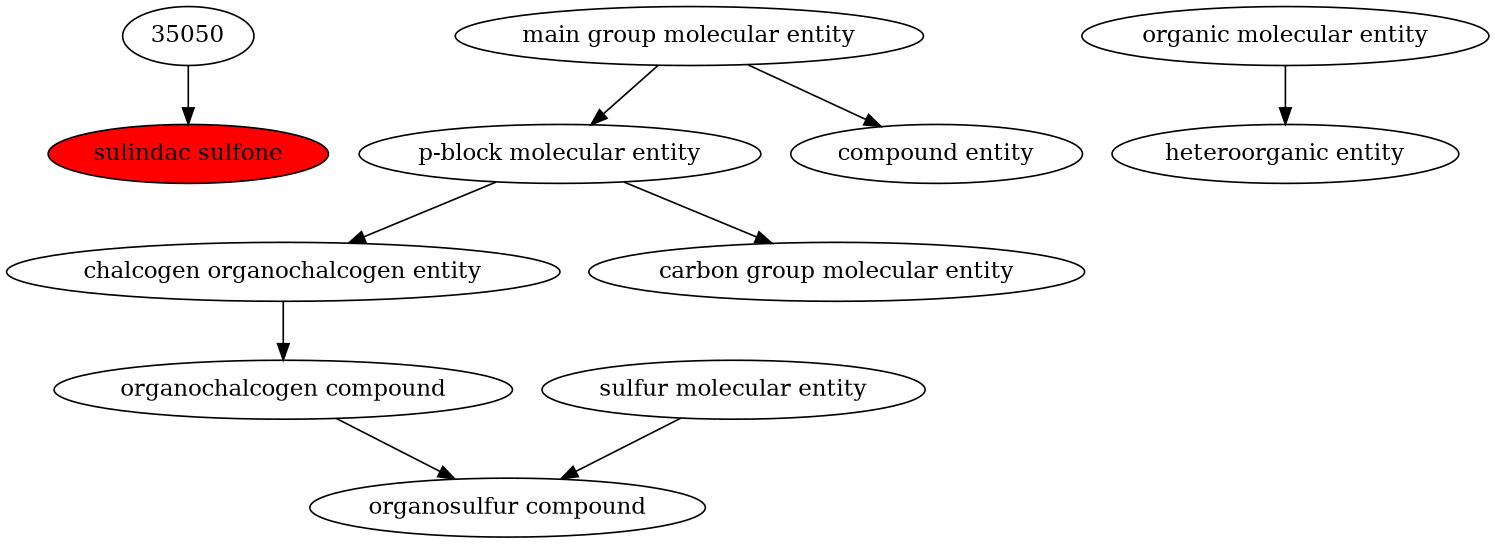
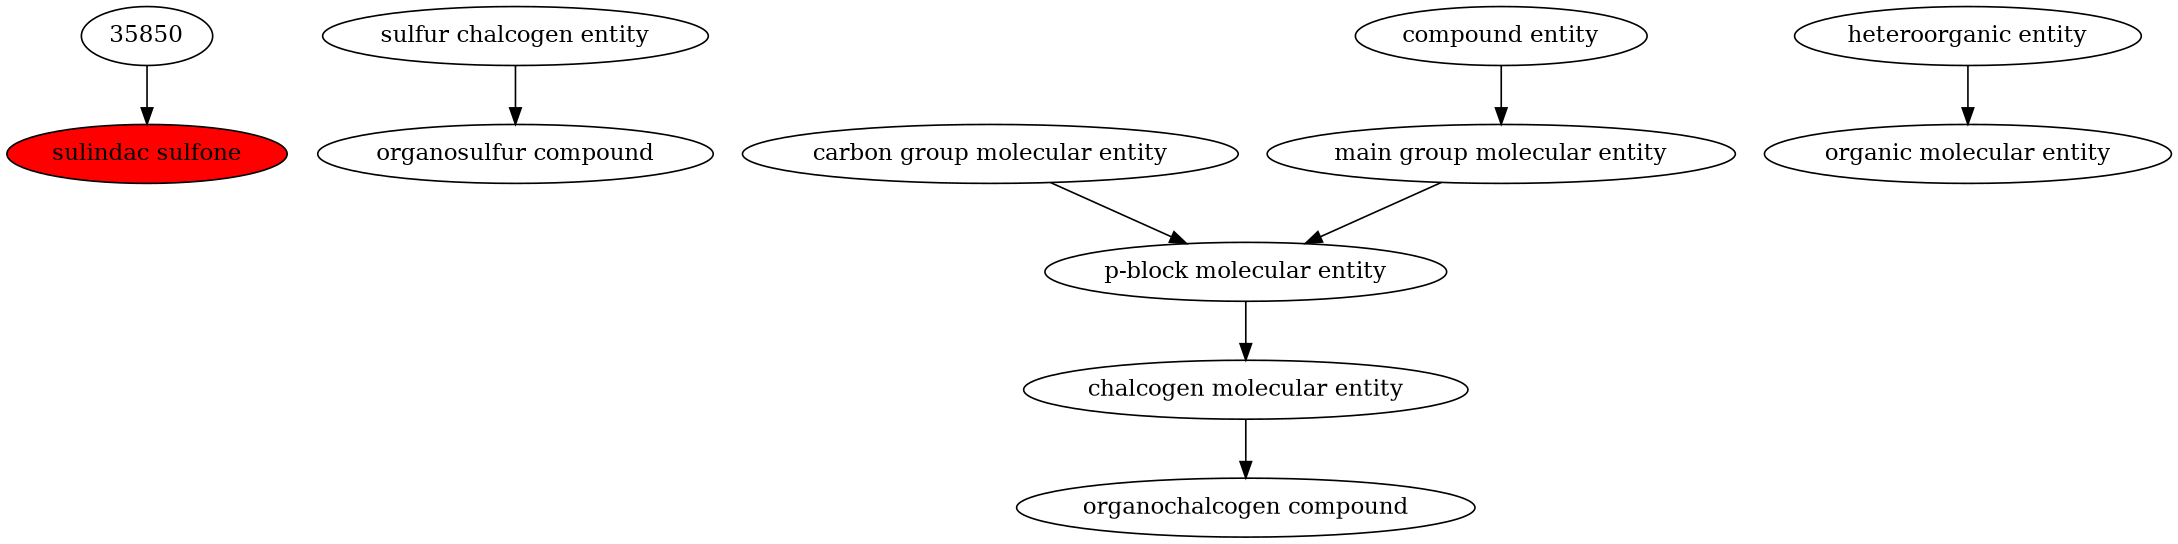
node "35050": label "35050" -> "35850"
edge "organic molecular entity" -> "heteroorganic entity": reversed
edge "main group molecular entity" -> "compound entity": reversed
edge "p-block molecular entity" -> "carbon group molecular entity": reversed
node "chalcogen organochalcogen entity": label "chalcogen organochalcogen entity" -> "chalcogen molecular entity"
node "sulfur molecular entity": label "sulfur molecular entity" -> "sulfur chalcogen entity"
edge "organochalcogen compound" -> "organosulfur compound": removed
